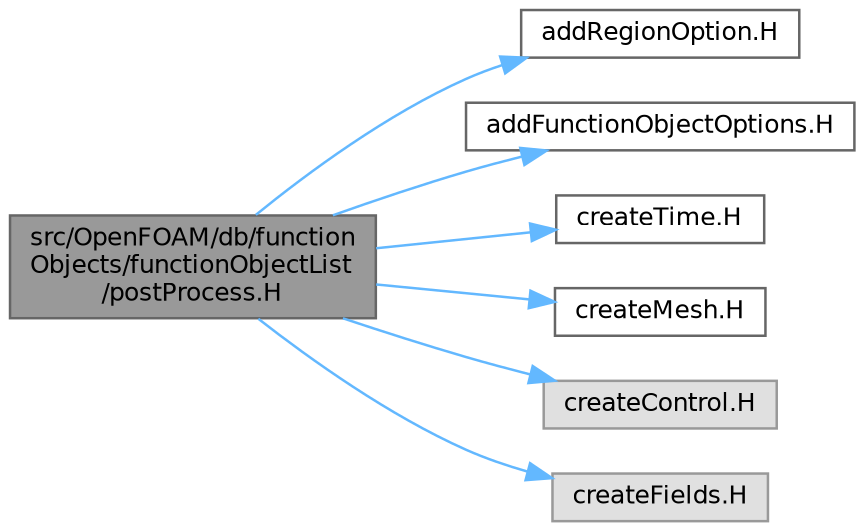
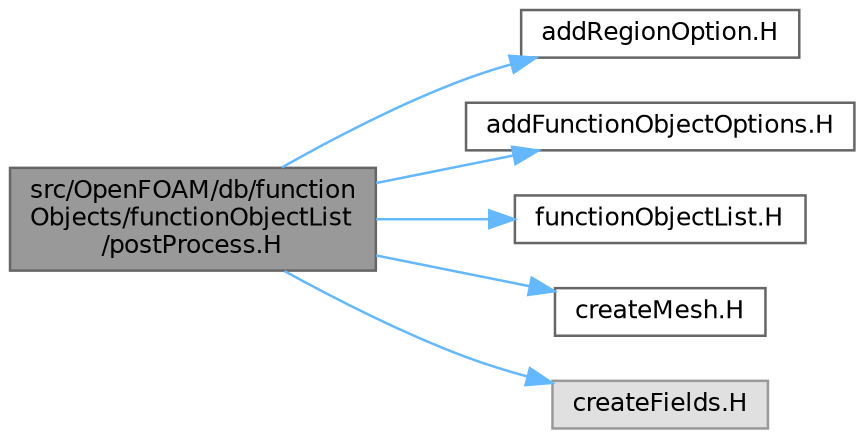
node "createTime.H": label "createTime.H" -> "functionObjectList.H"
node "createControl.H": removed
